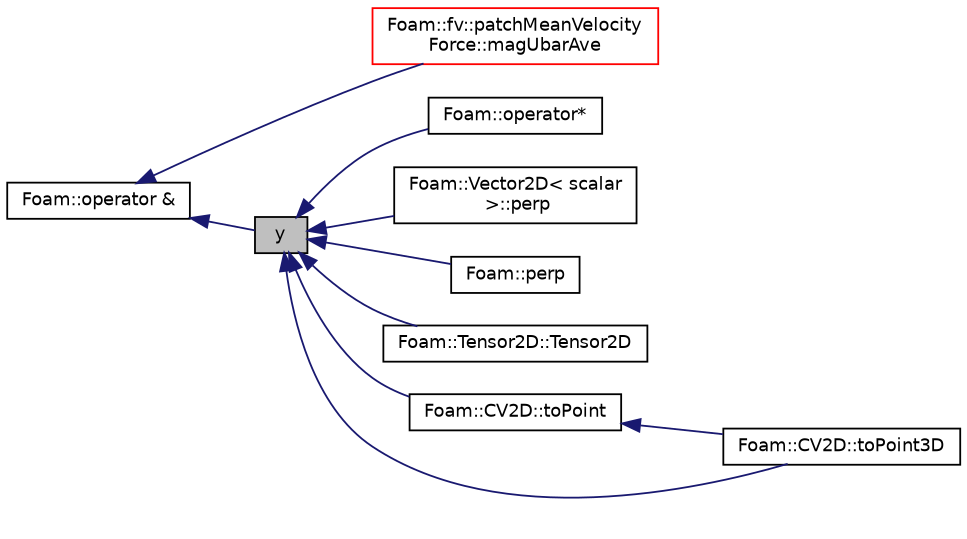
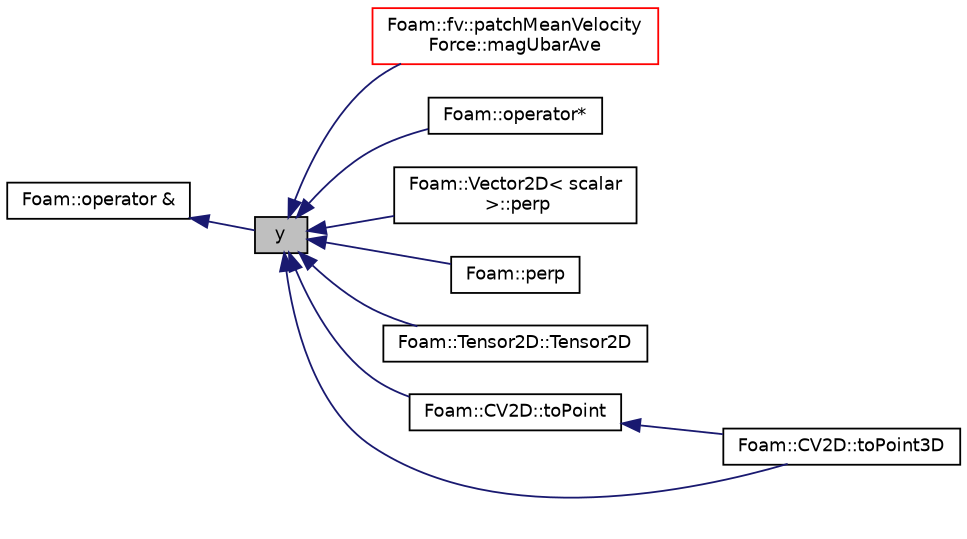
edge "Foam::fv::patchMeanVelocity Force::magUbarAve" -> "Foam::operator &": now "Foam::fv::patchMeanVelocity Force::magUbarAve" -> "y"
